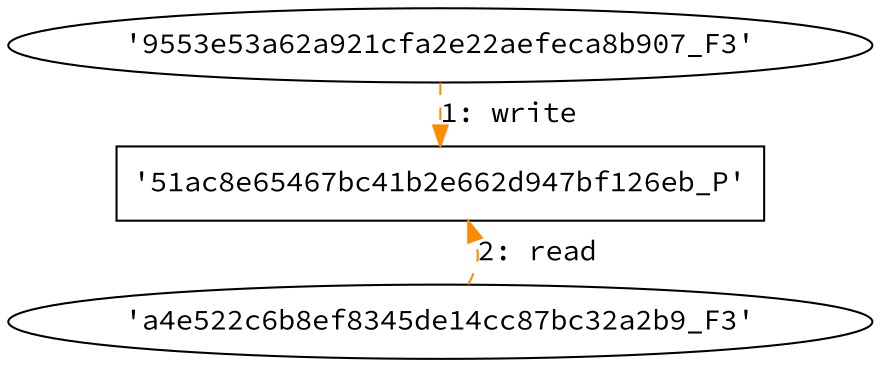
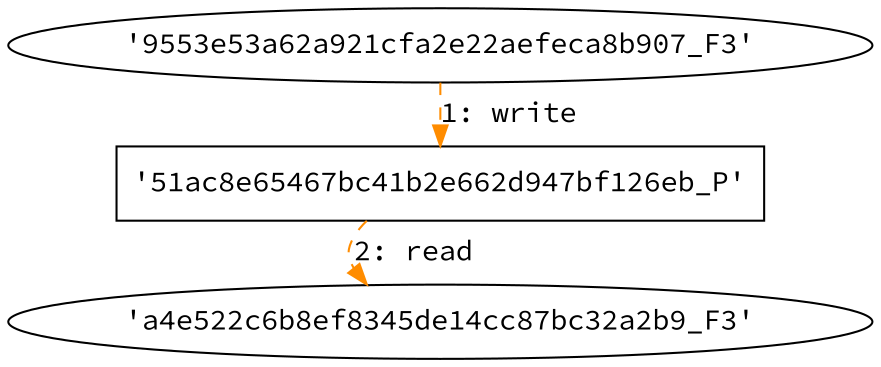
edge "'a4e522c6b8ef8345de14cc87bc32a2b9_F3'" -> "'51ac8e65467bc41b2e662d947bf126eb_P'": reversed
